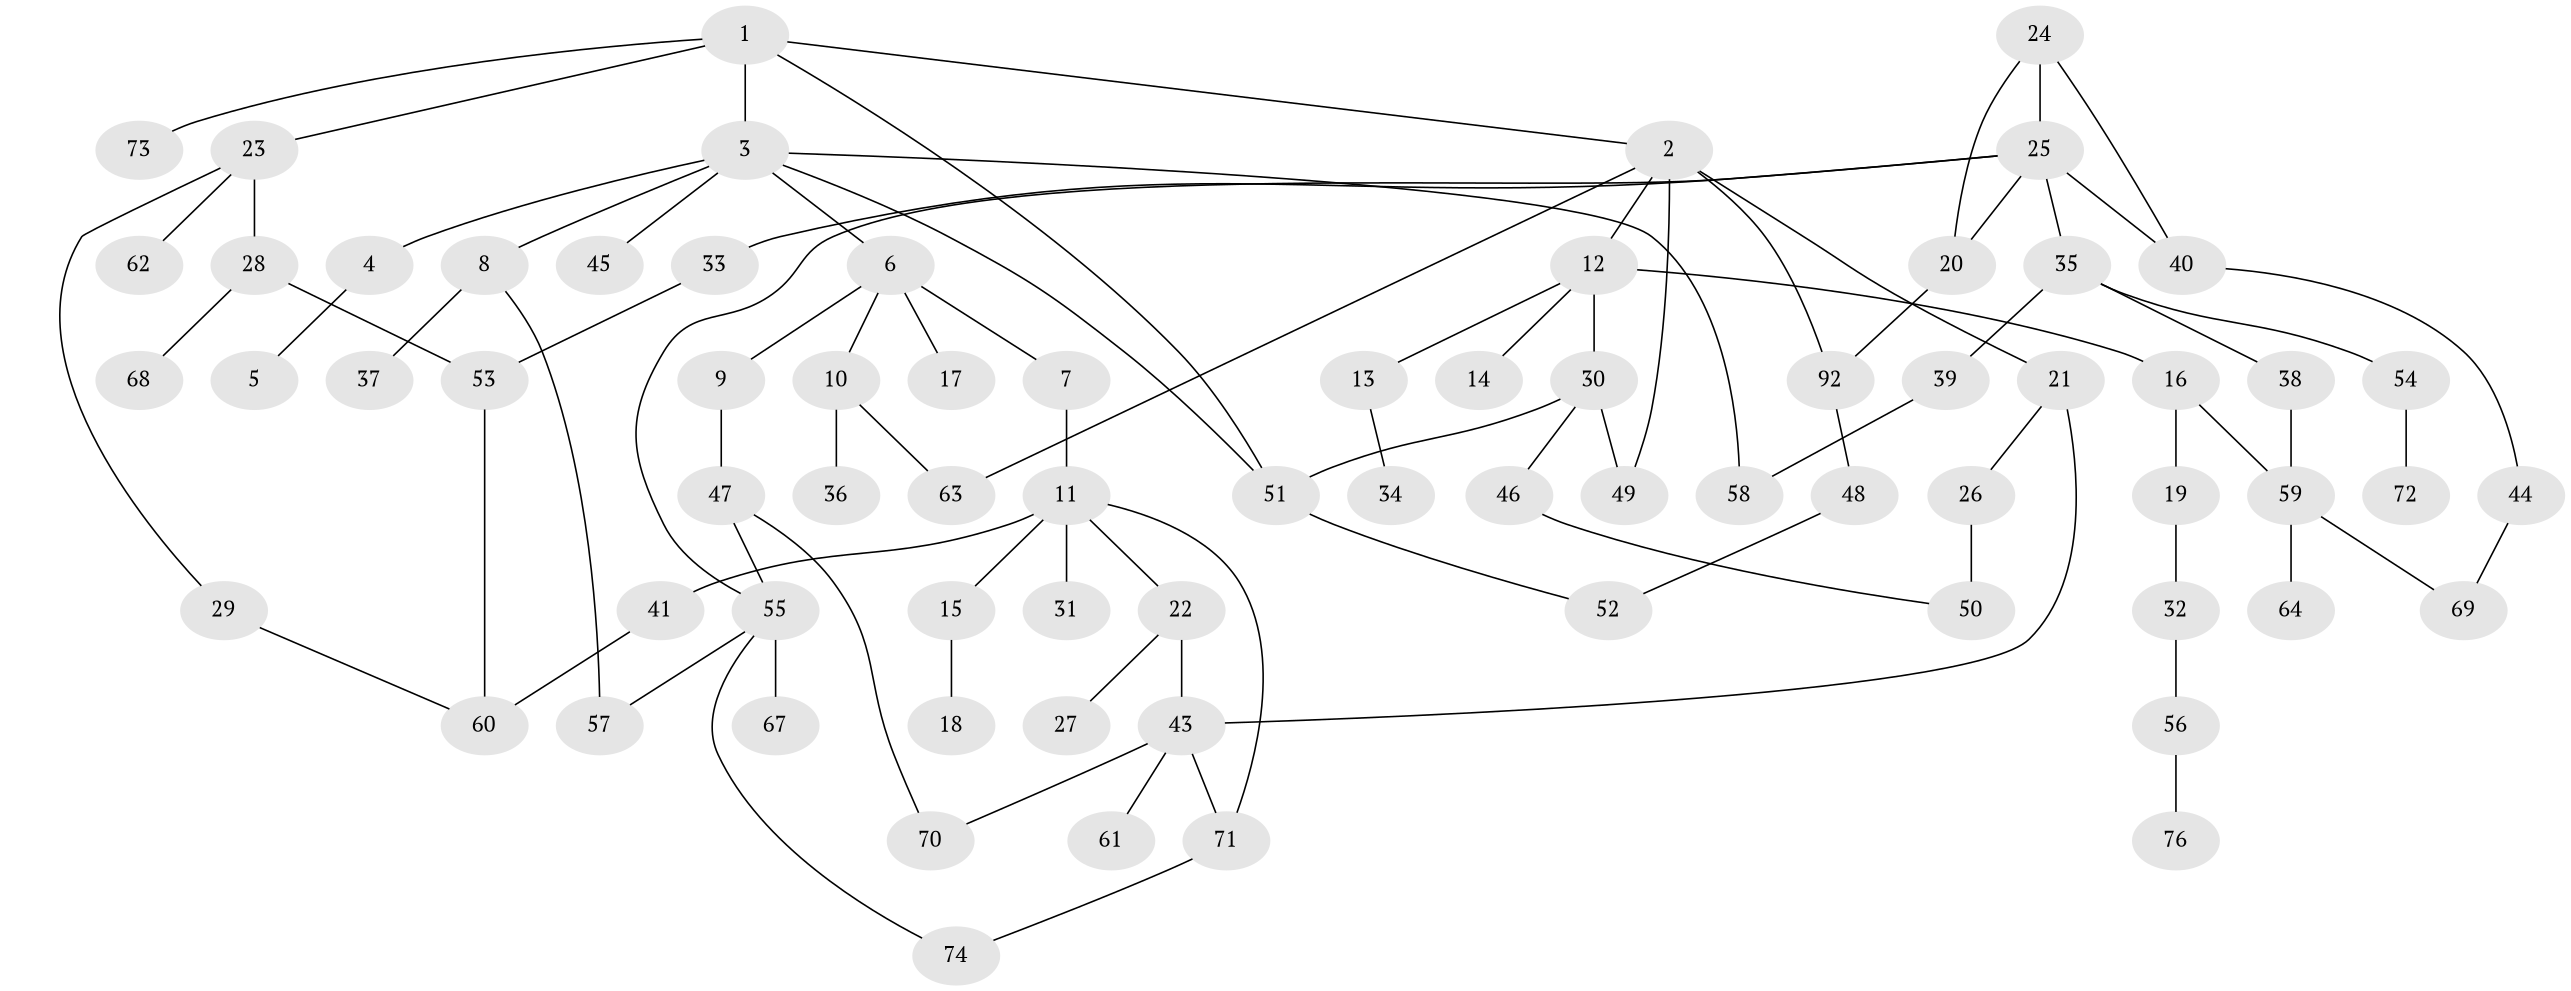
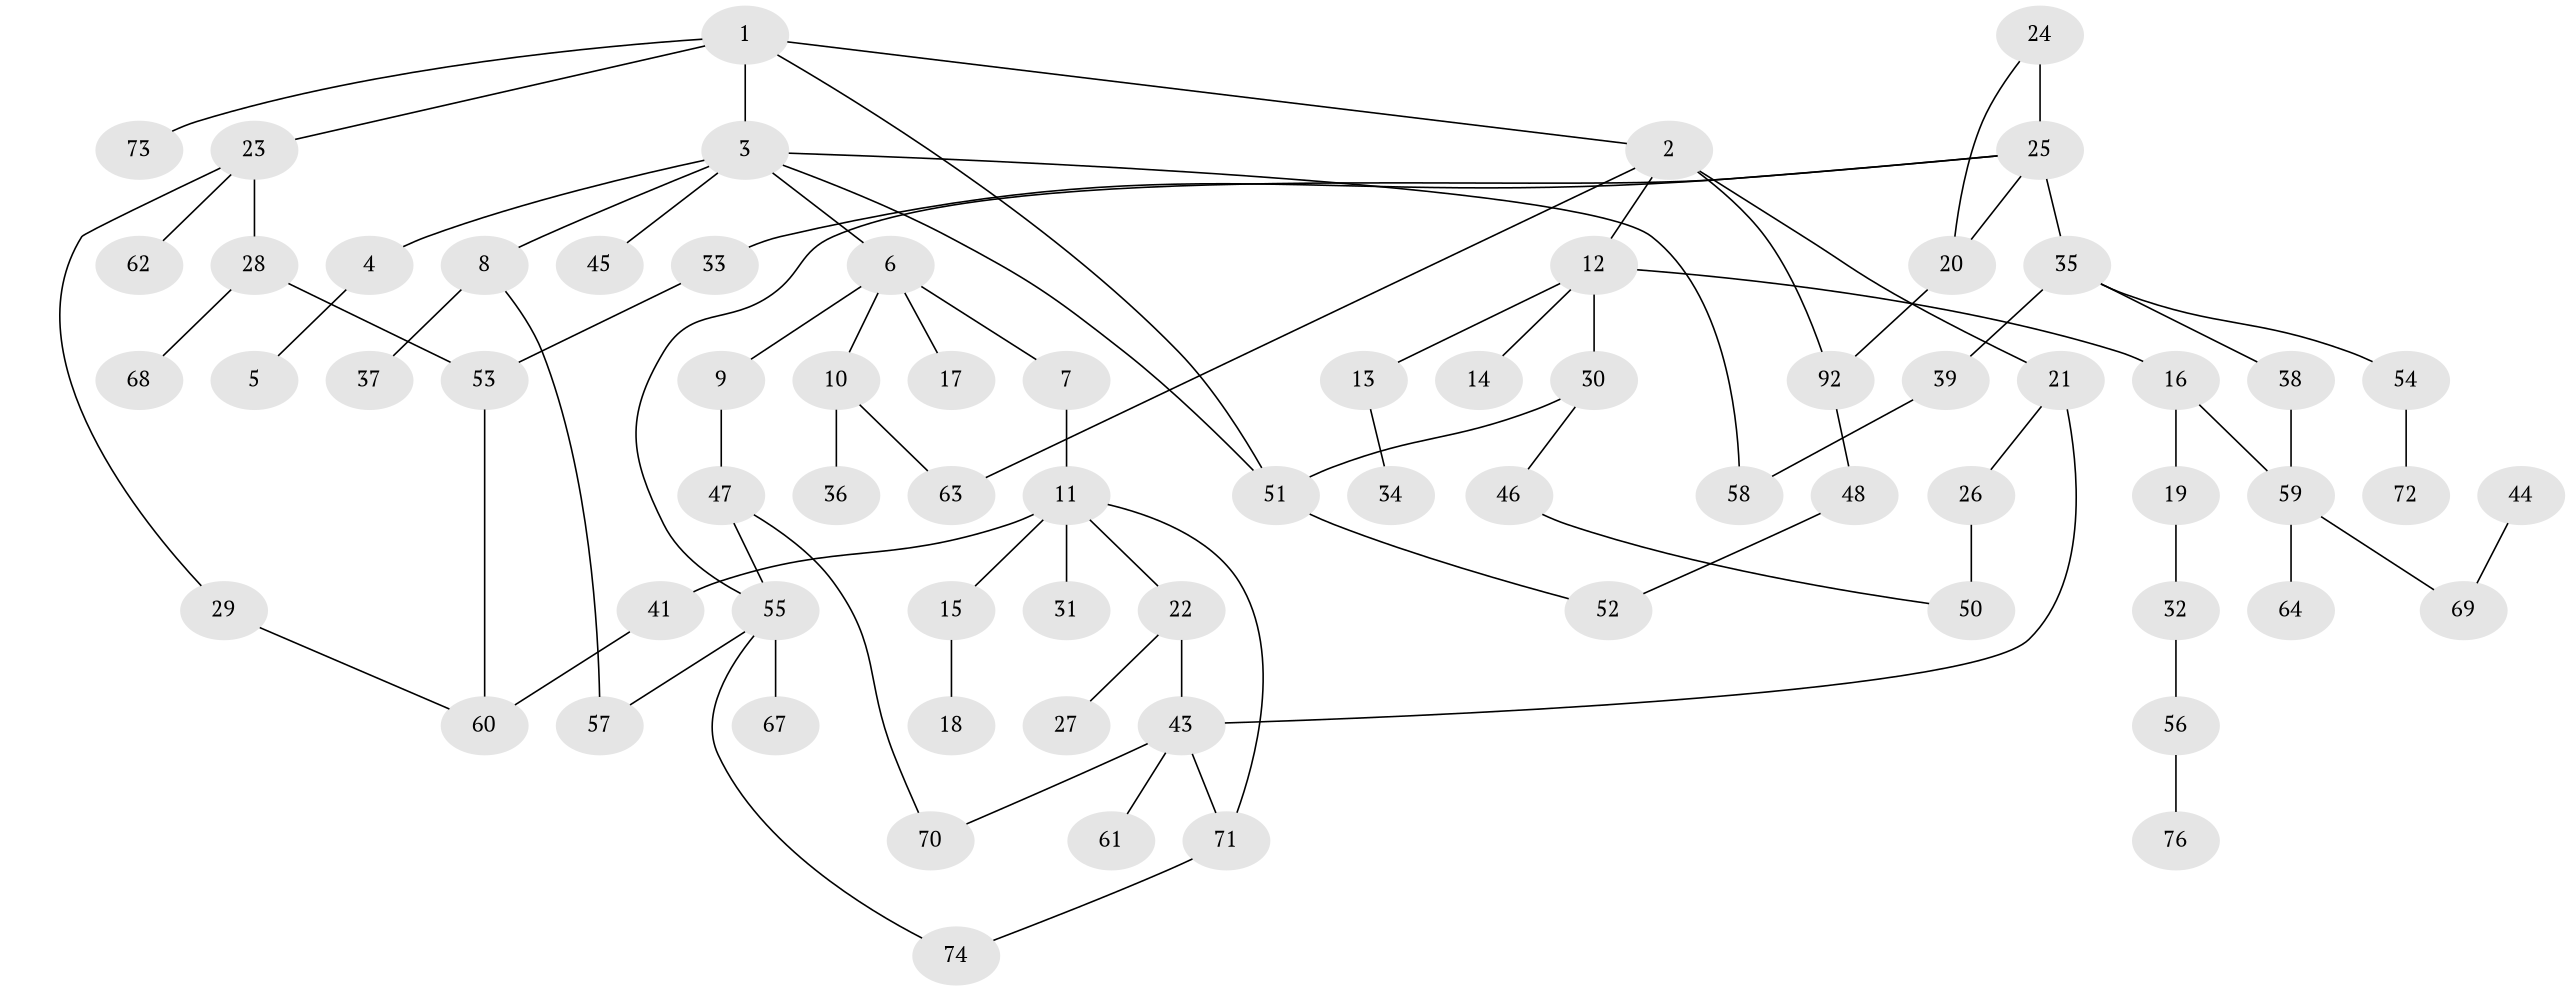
node "40": removed
node "49": removed
